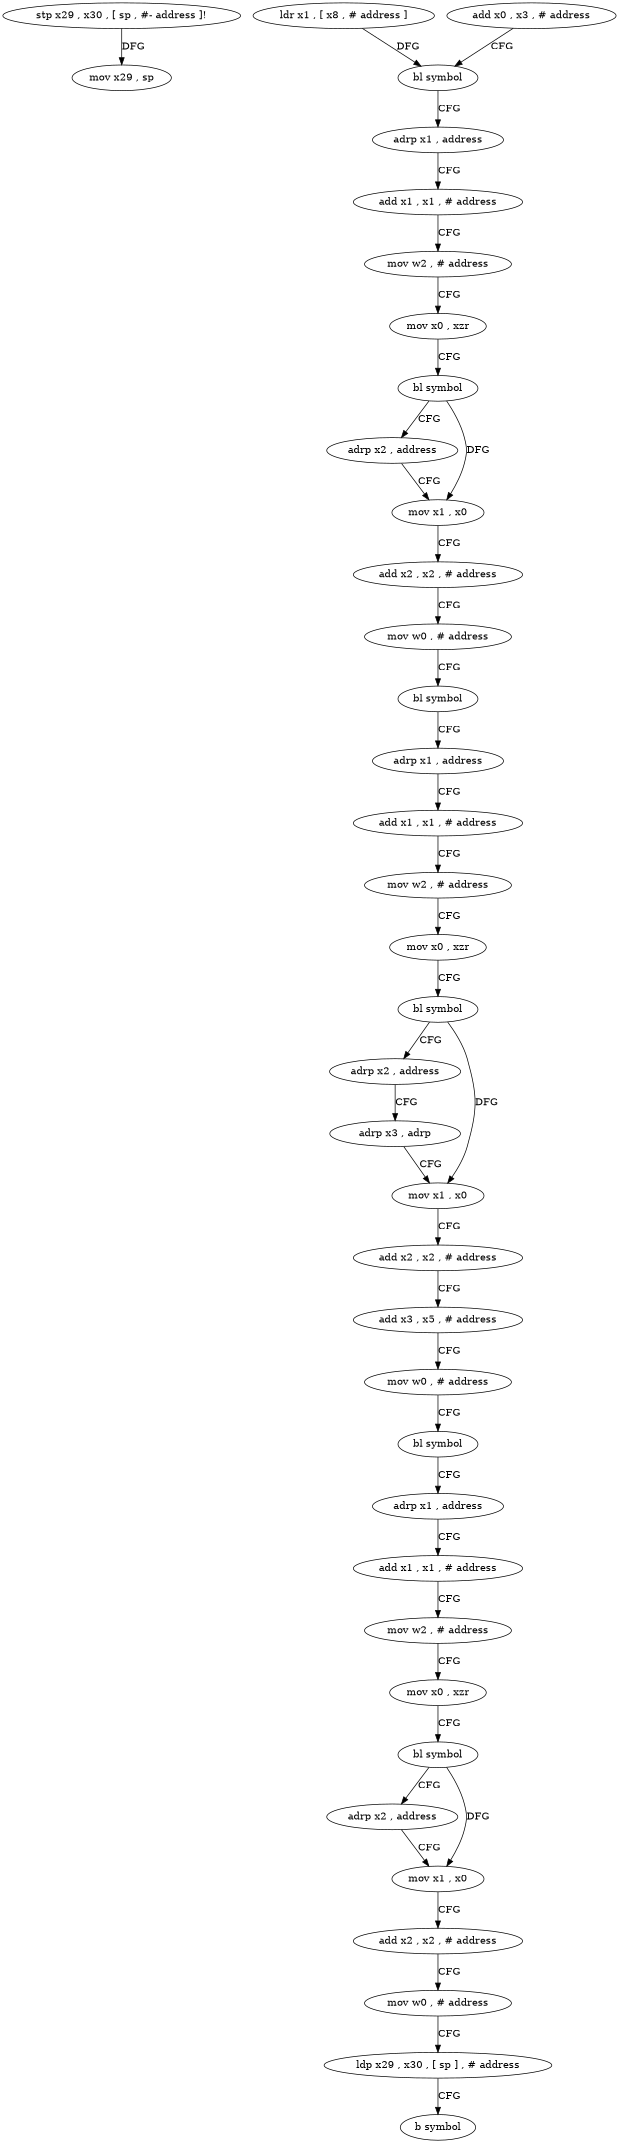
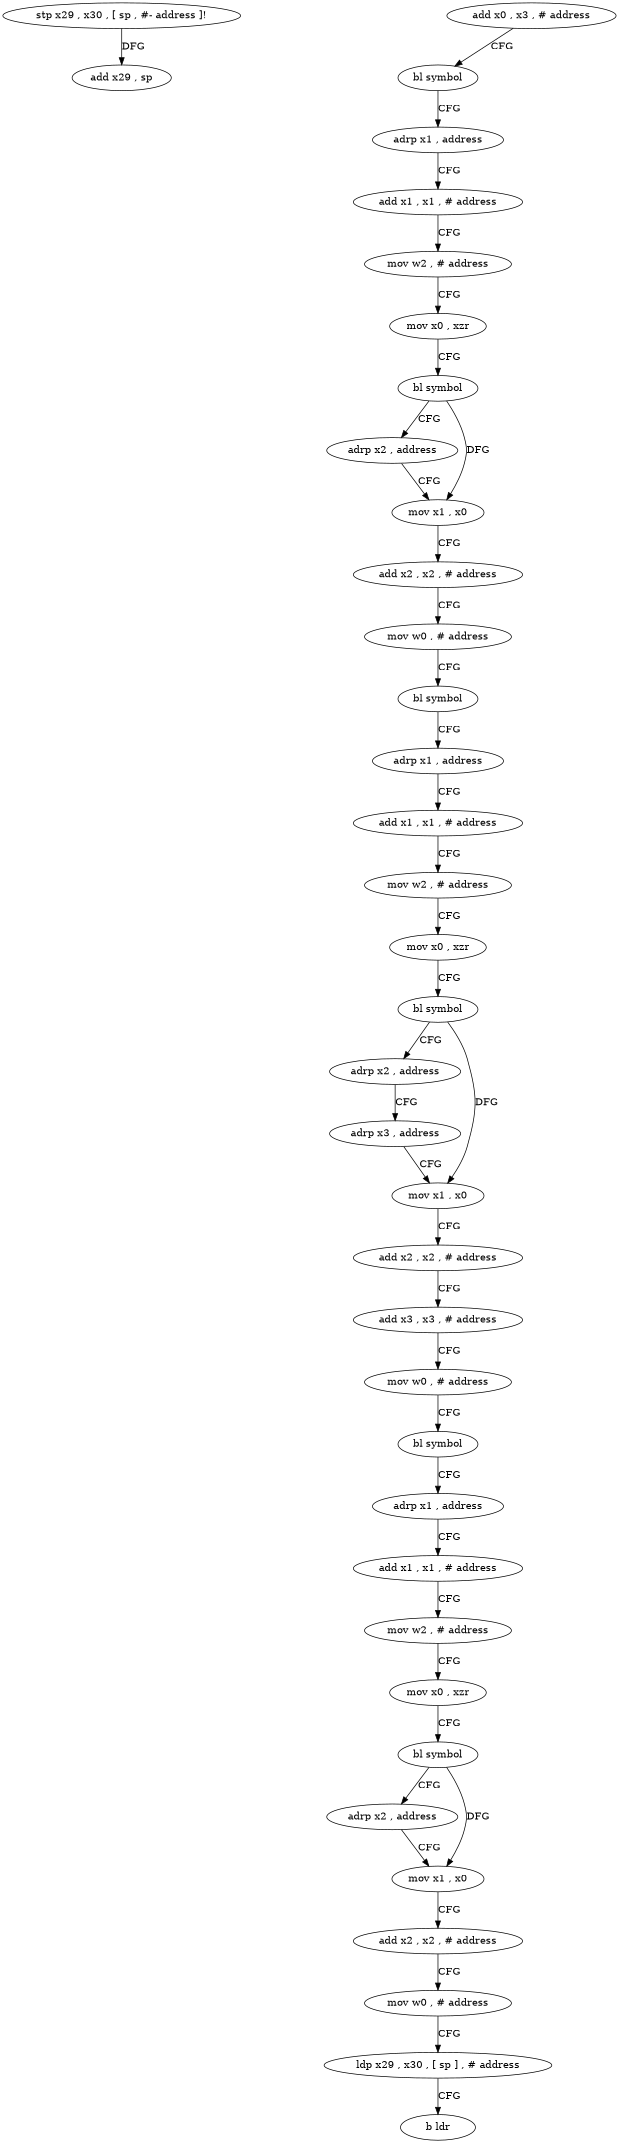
node "ldr x1 , [ x8 , # address ]": removed
node "mov x29 , sp": label "mov x29 , sp" -> "add x29 , sp"
node "adrp x3 , adrp": label "adrp x3 , adrp" -> "adrp x3 , address"
node "add x3 , x5 , # address": label "add x3 , x5 , # address" -> "add x3 , x3 , # address"
node "b symbol": label "b symbol" -> "b ldr"
